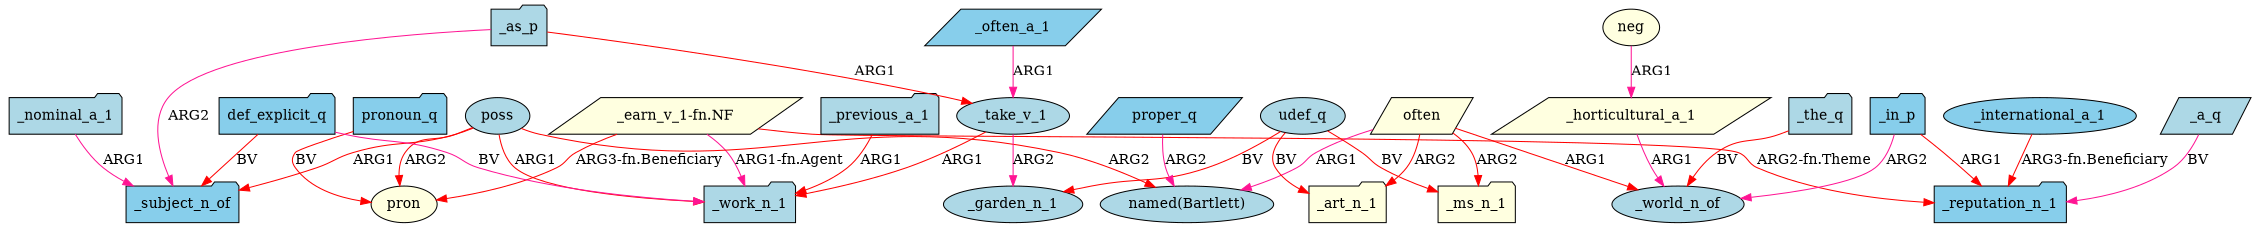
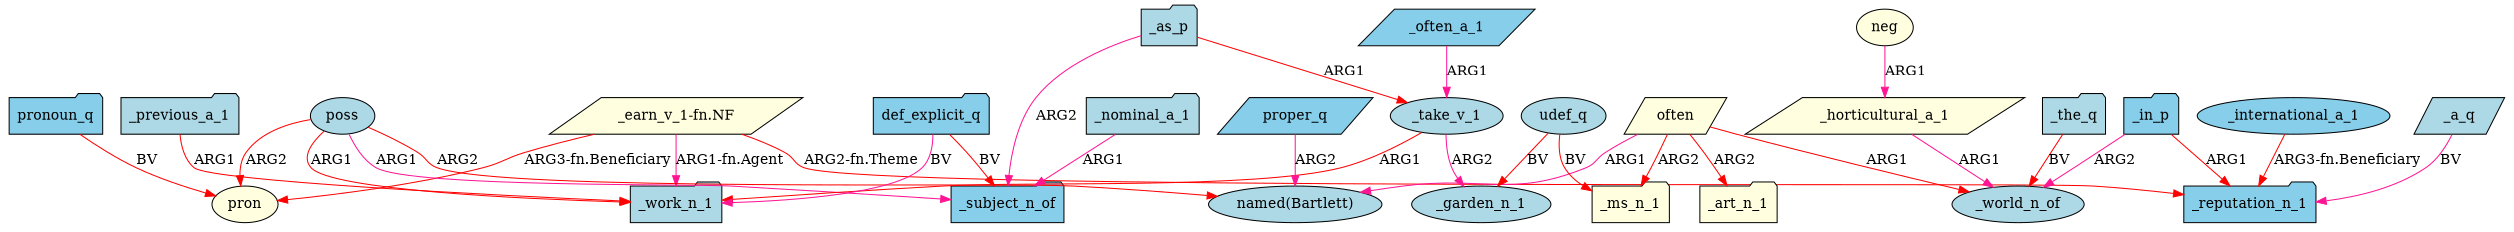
edge "poss" -> "_subject_n_of": color red -> deeppink
edge "udef_q" -> "_art_n_1": removed, label "BV"
